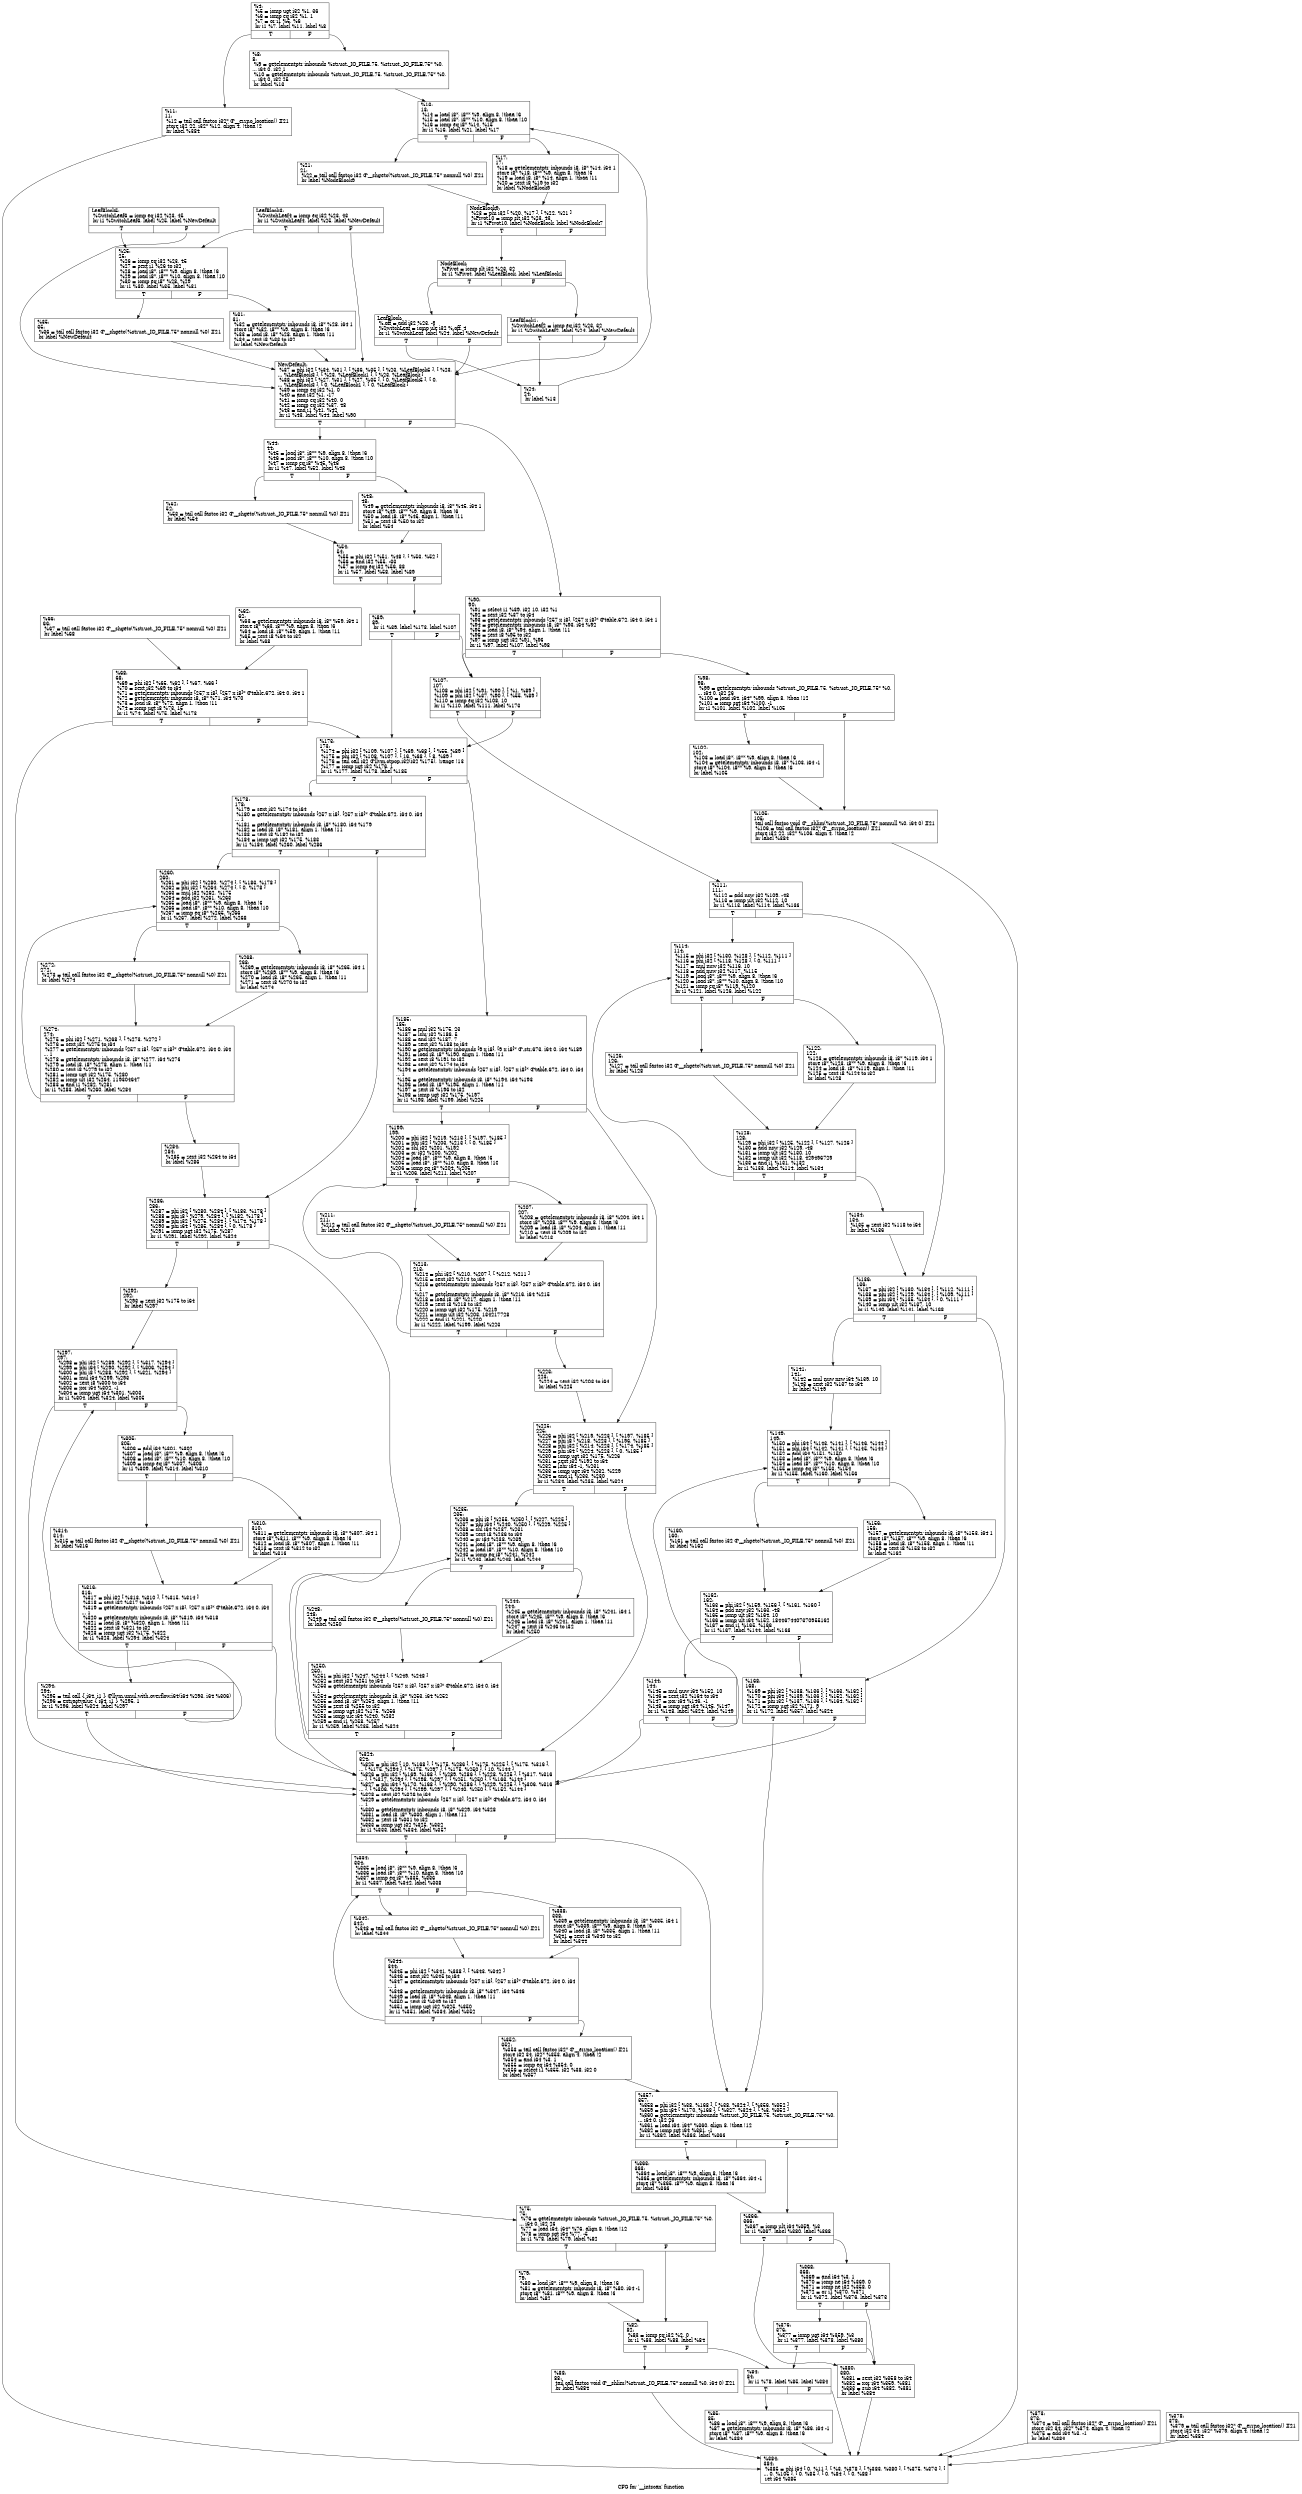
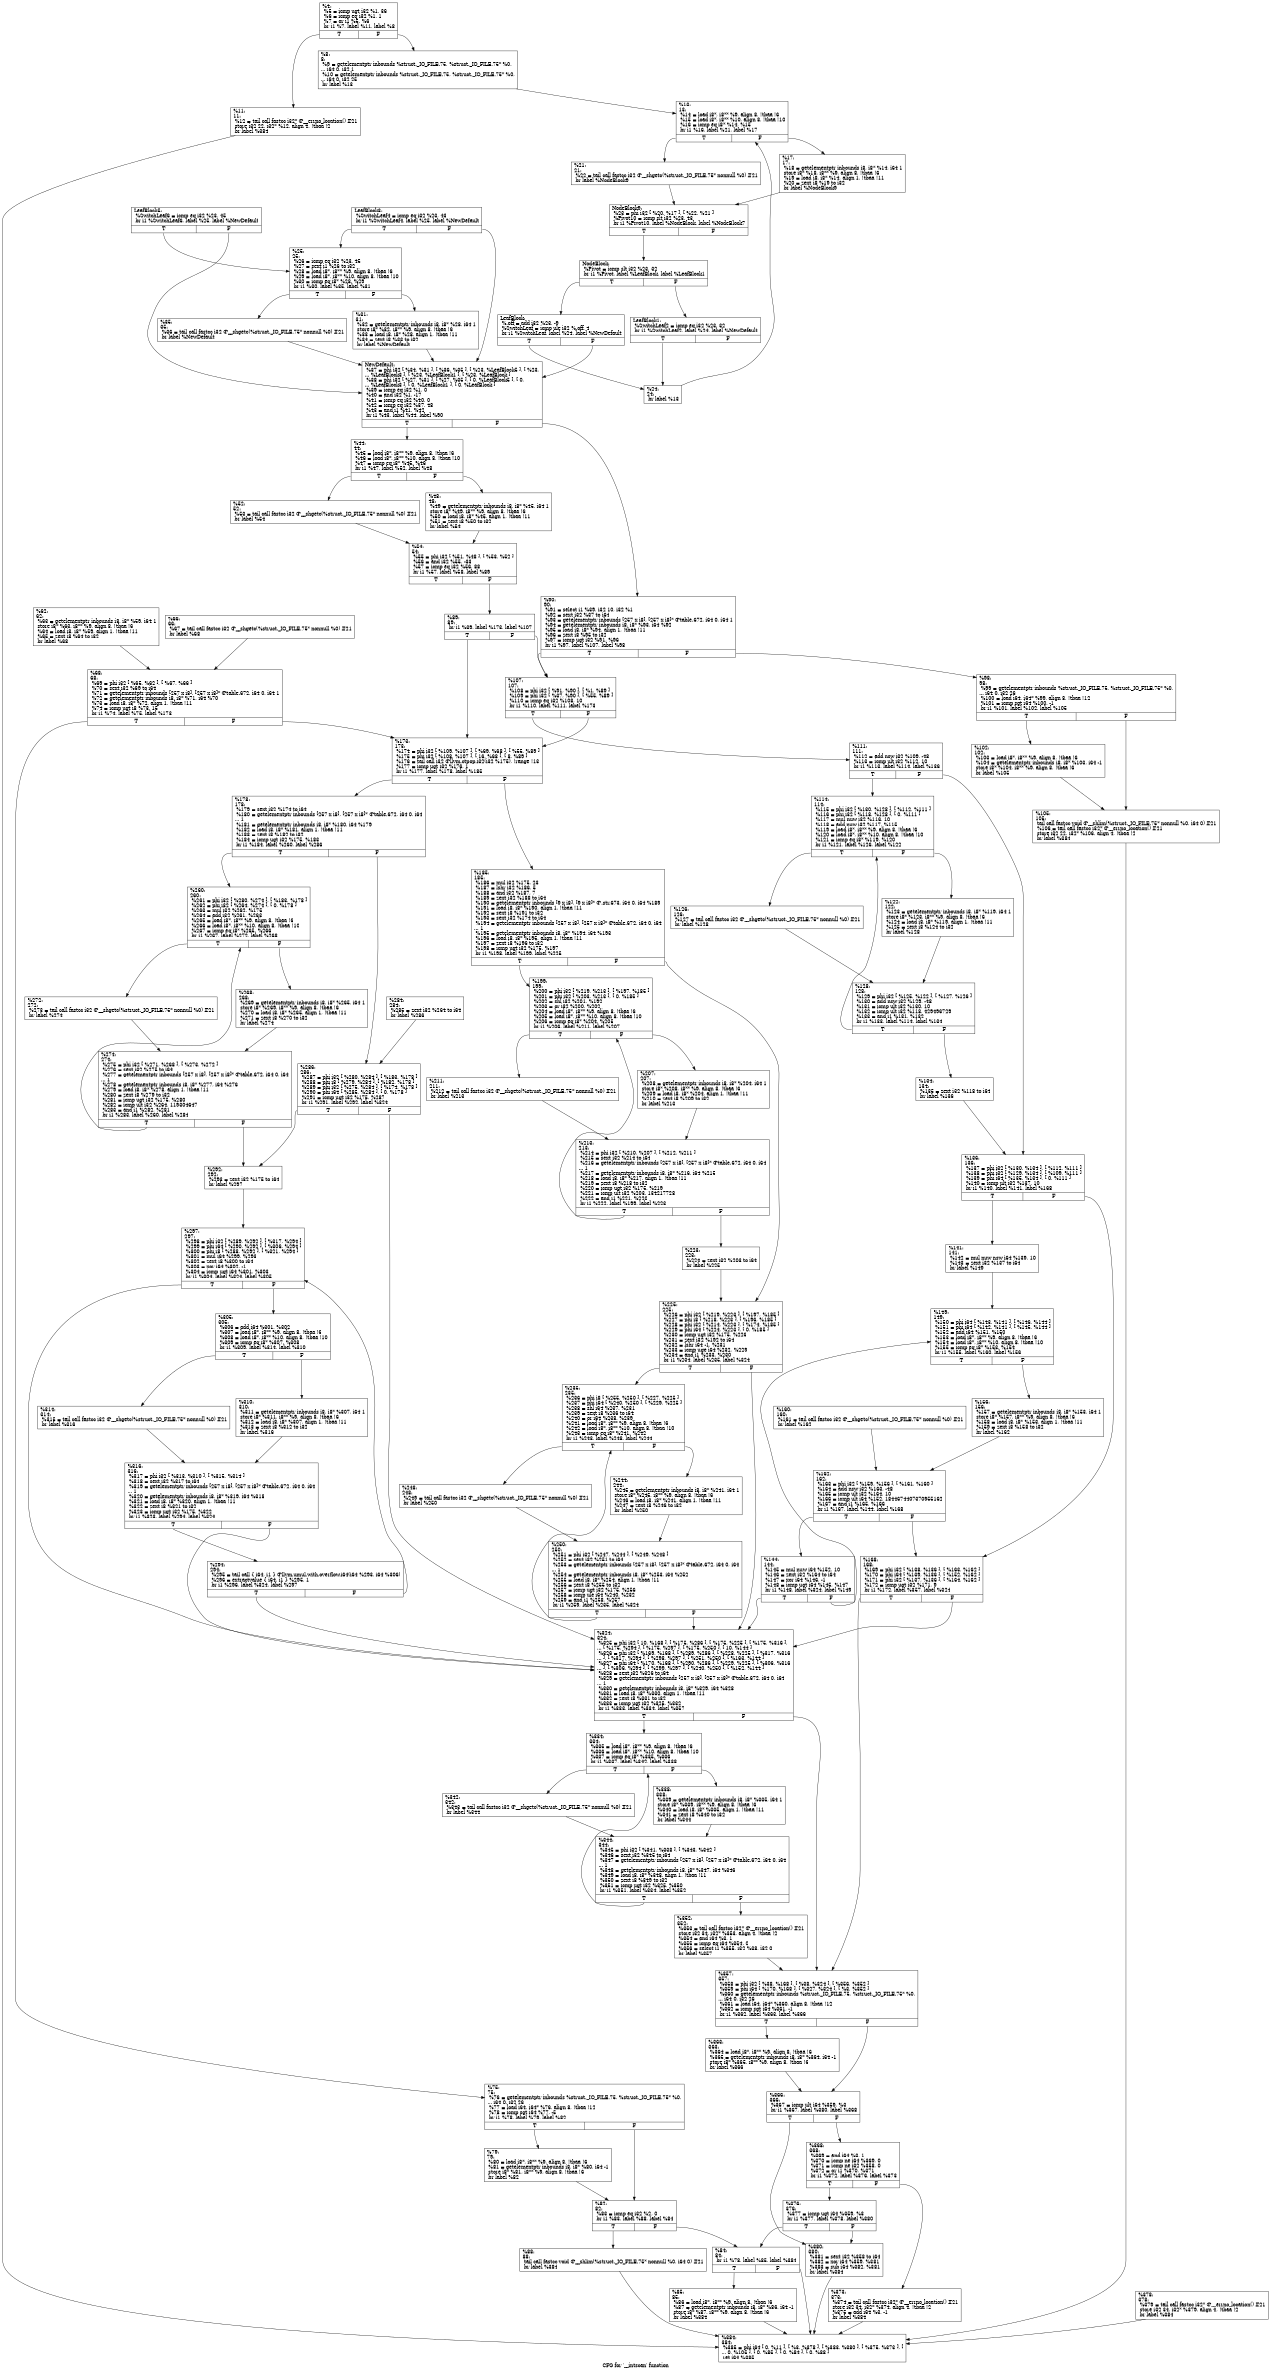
edge "LeafBlock1:" -> "NewDefault:": removed
edge "%274:" -> "%284:": now "%274:" -> "%292:"
edge "%149:" -> "%160:": removed
edge "%368:" -> "%380:": now "%368:" -> "%373:"
